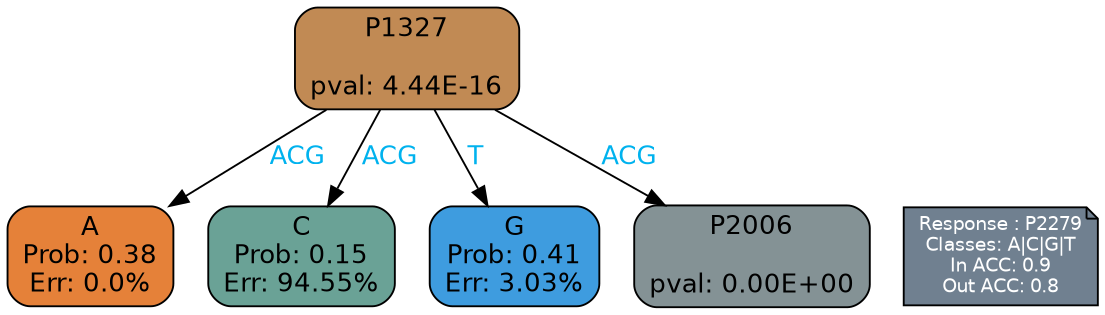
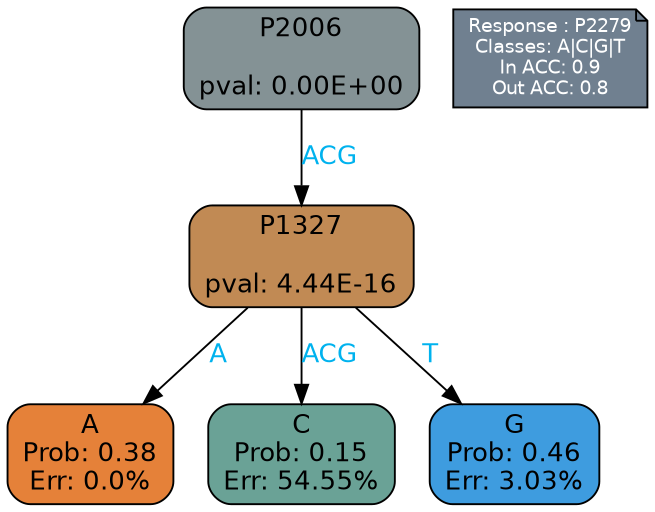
edge "P1327 pval: 4.44E-16" -> "P2006 pval: 0.00E+00": reversed
edge "P1327 pval: 4.44E-16" -> "A Prob: 0.38 Err: 0.0%": label "ACG" -> "A"
node "C Prob: 0.15 Err: 94.55%": label "C Prob: 0.15 Err: 94.55%" -> "C Prob: 0.15 Err: 54.55%"
node "G Prob: 0.41 Err: 3.03%": label "G Prob: 0.41 Err: 3.03%" -> "G Prob: 0.46 Err: 3.03%"
